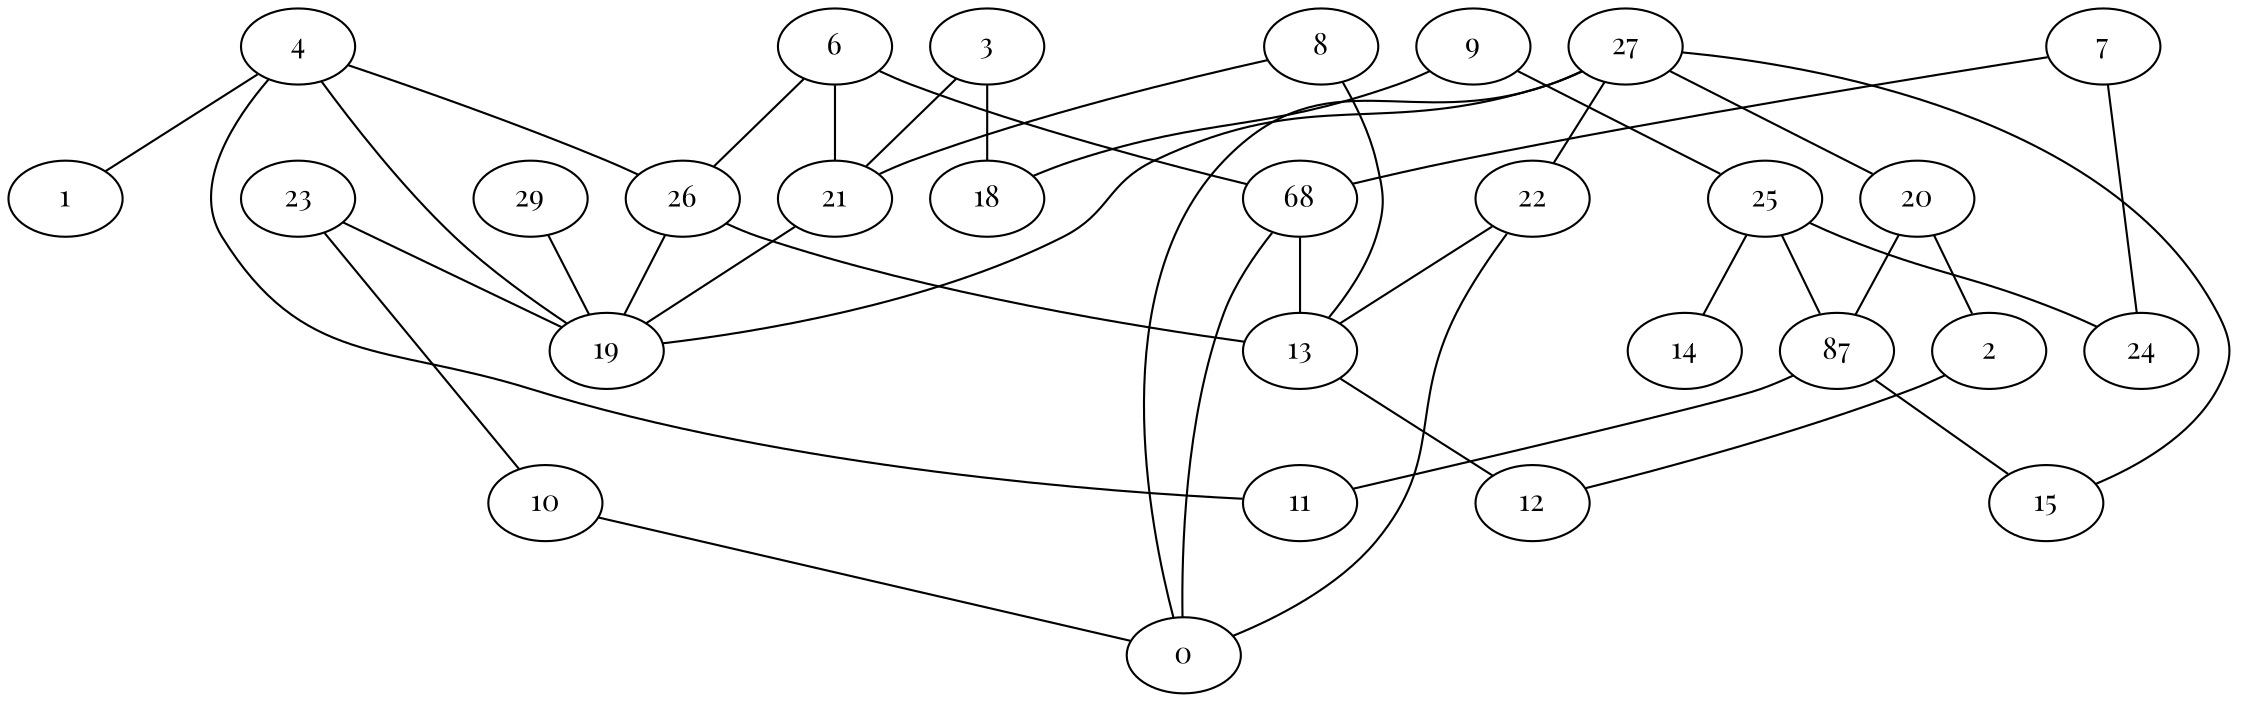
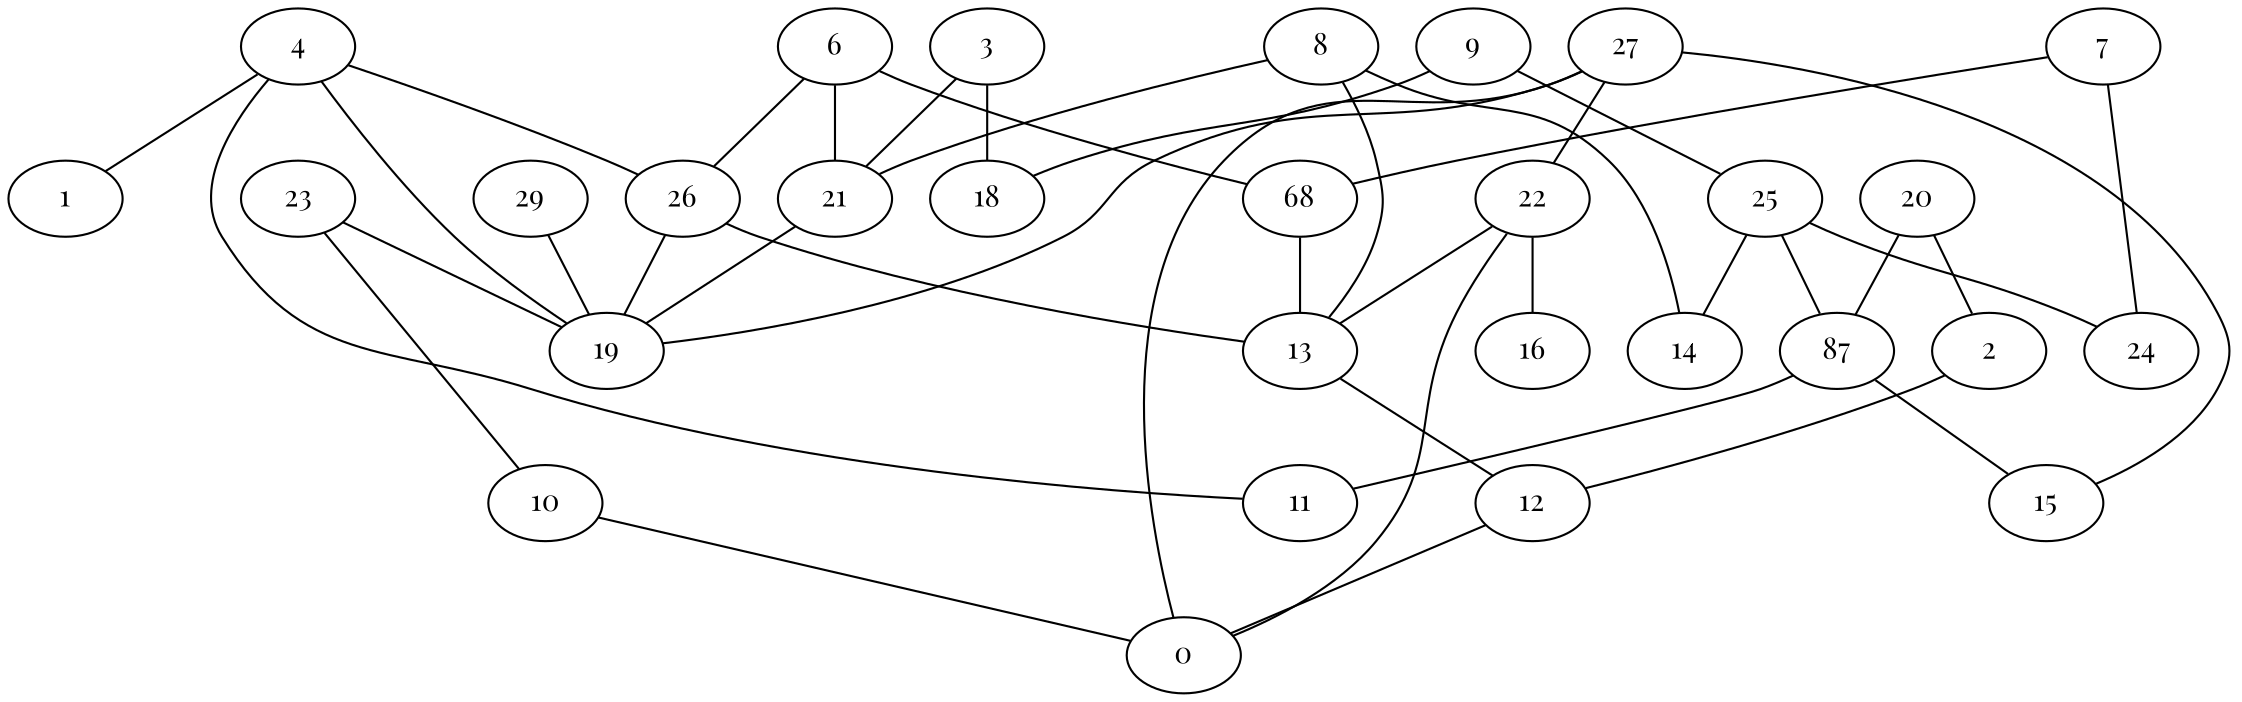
edge "8" -- "14": added
edge "27" -- "20": removed
node "16": added
edge "68" -- "0": now "12" -- "0"
